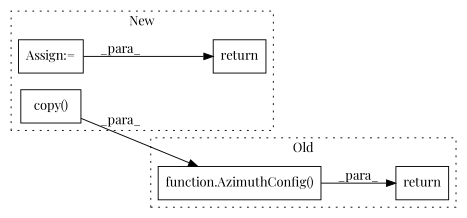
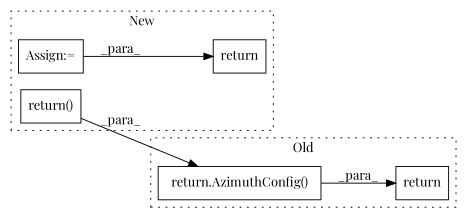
node "copy()": label "copy()" -> "return()"
node "function.AzimuthConfig()": label "function.AzimuthConfig()" -> "return.AzimuthConfig()"
